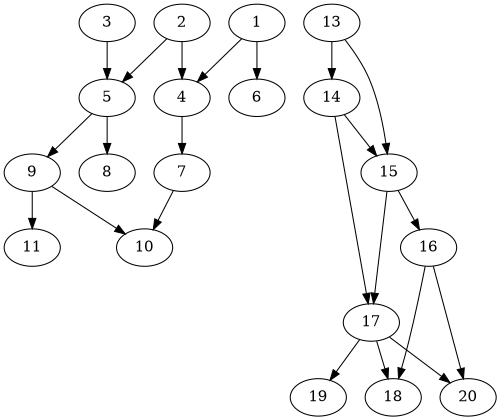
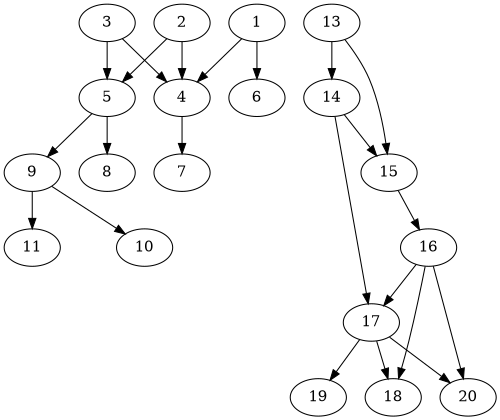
edge "3" -> "4": added
edge "7" -> "10": removed
edge "15" -> "17": now "16" -> "17"
